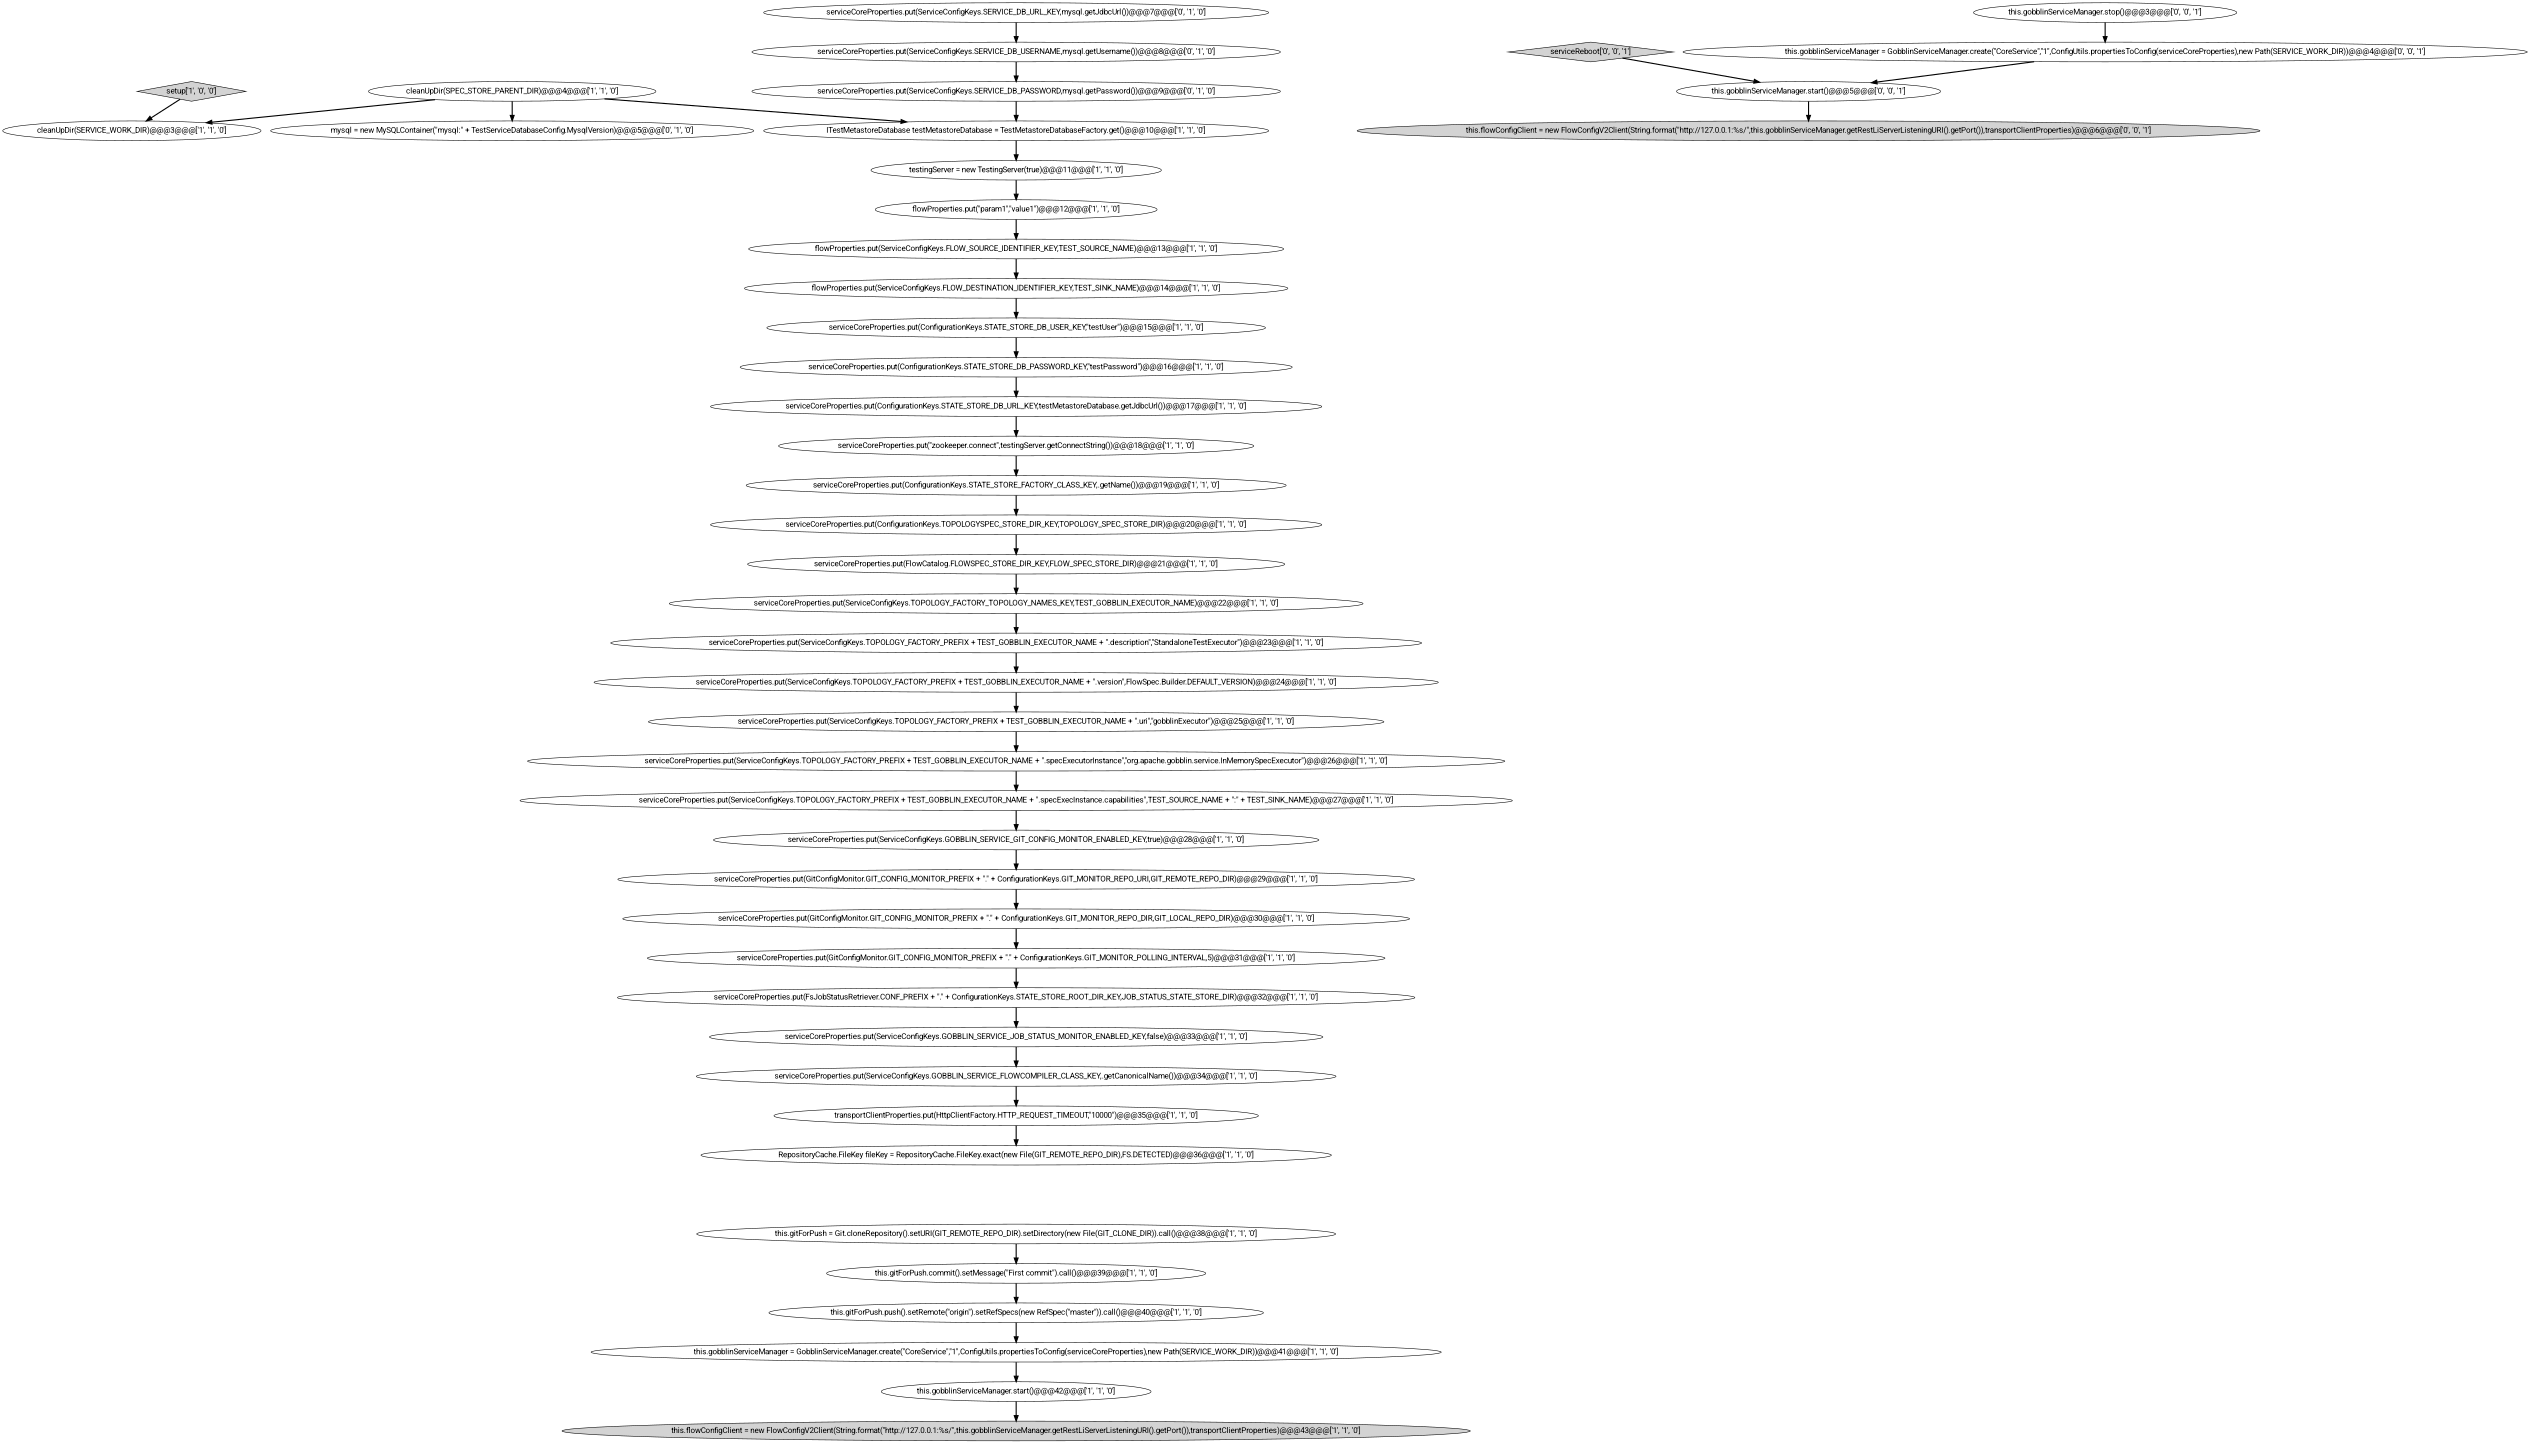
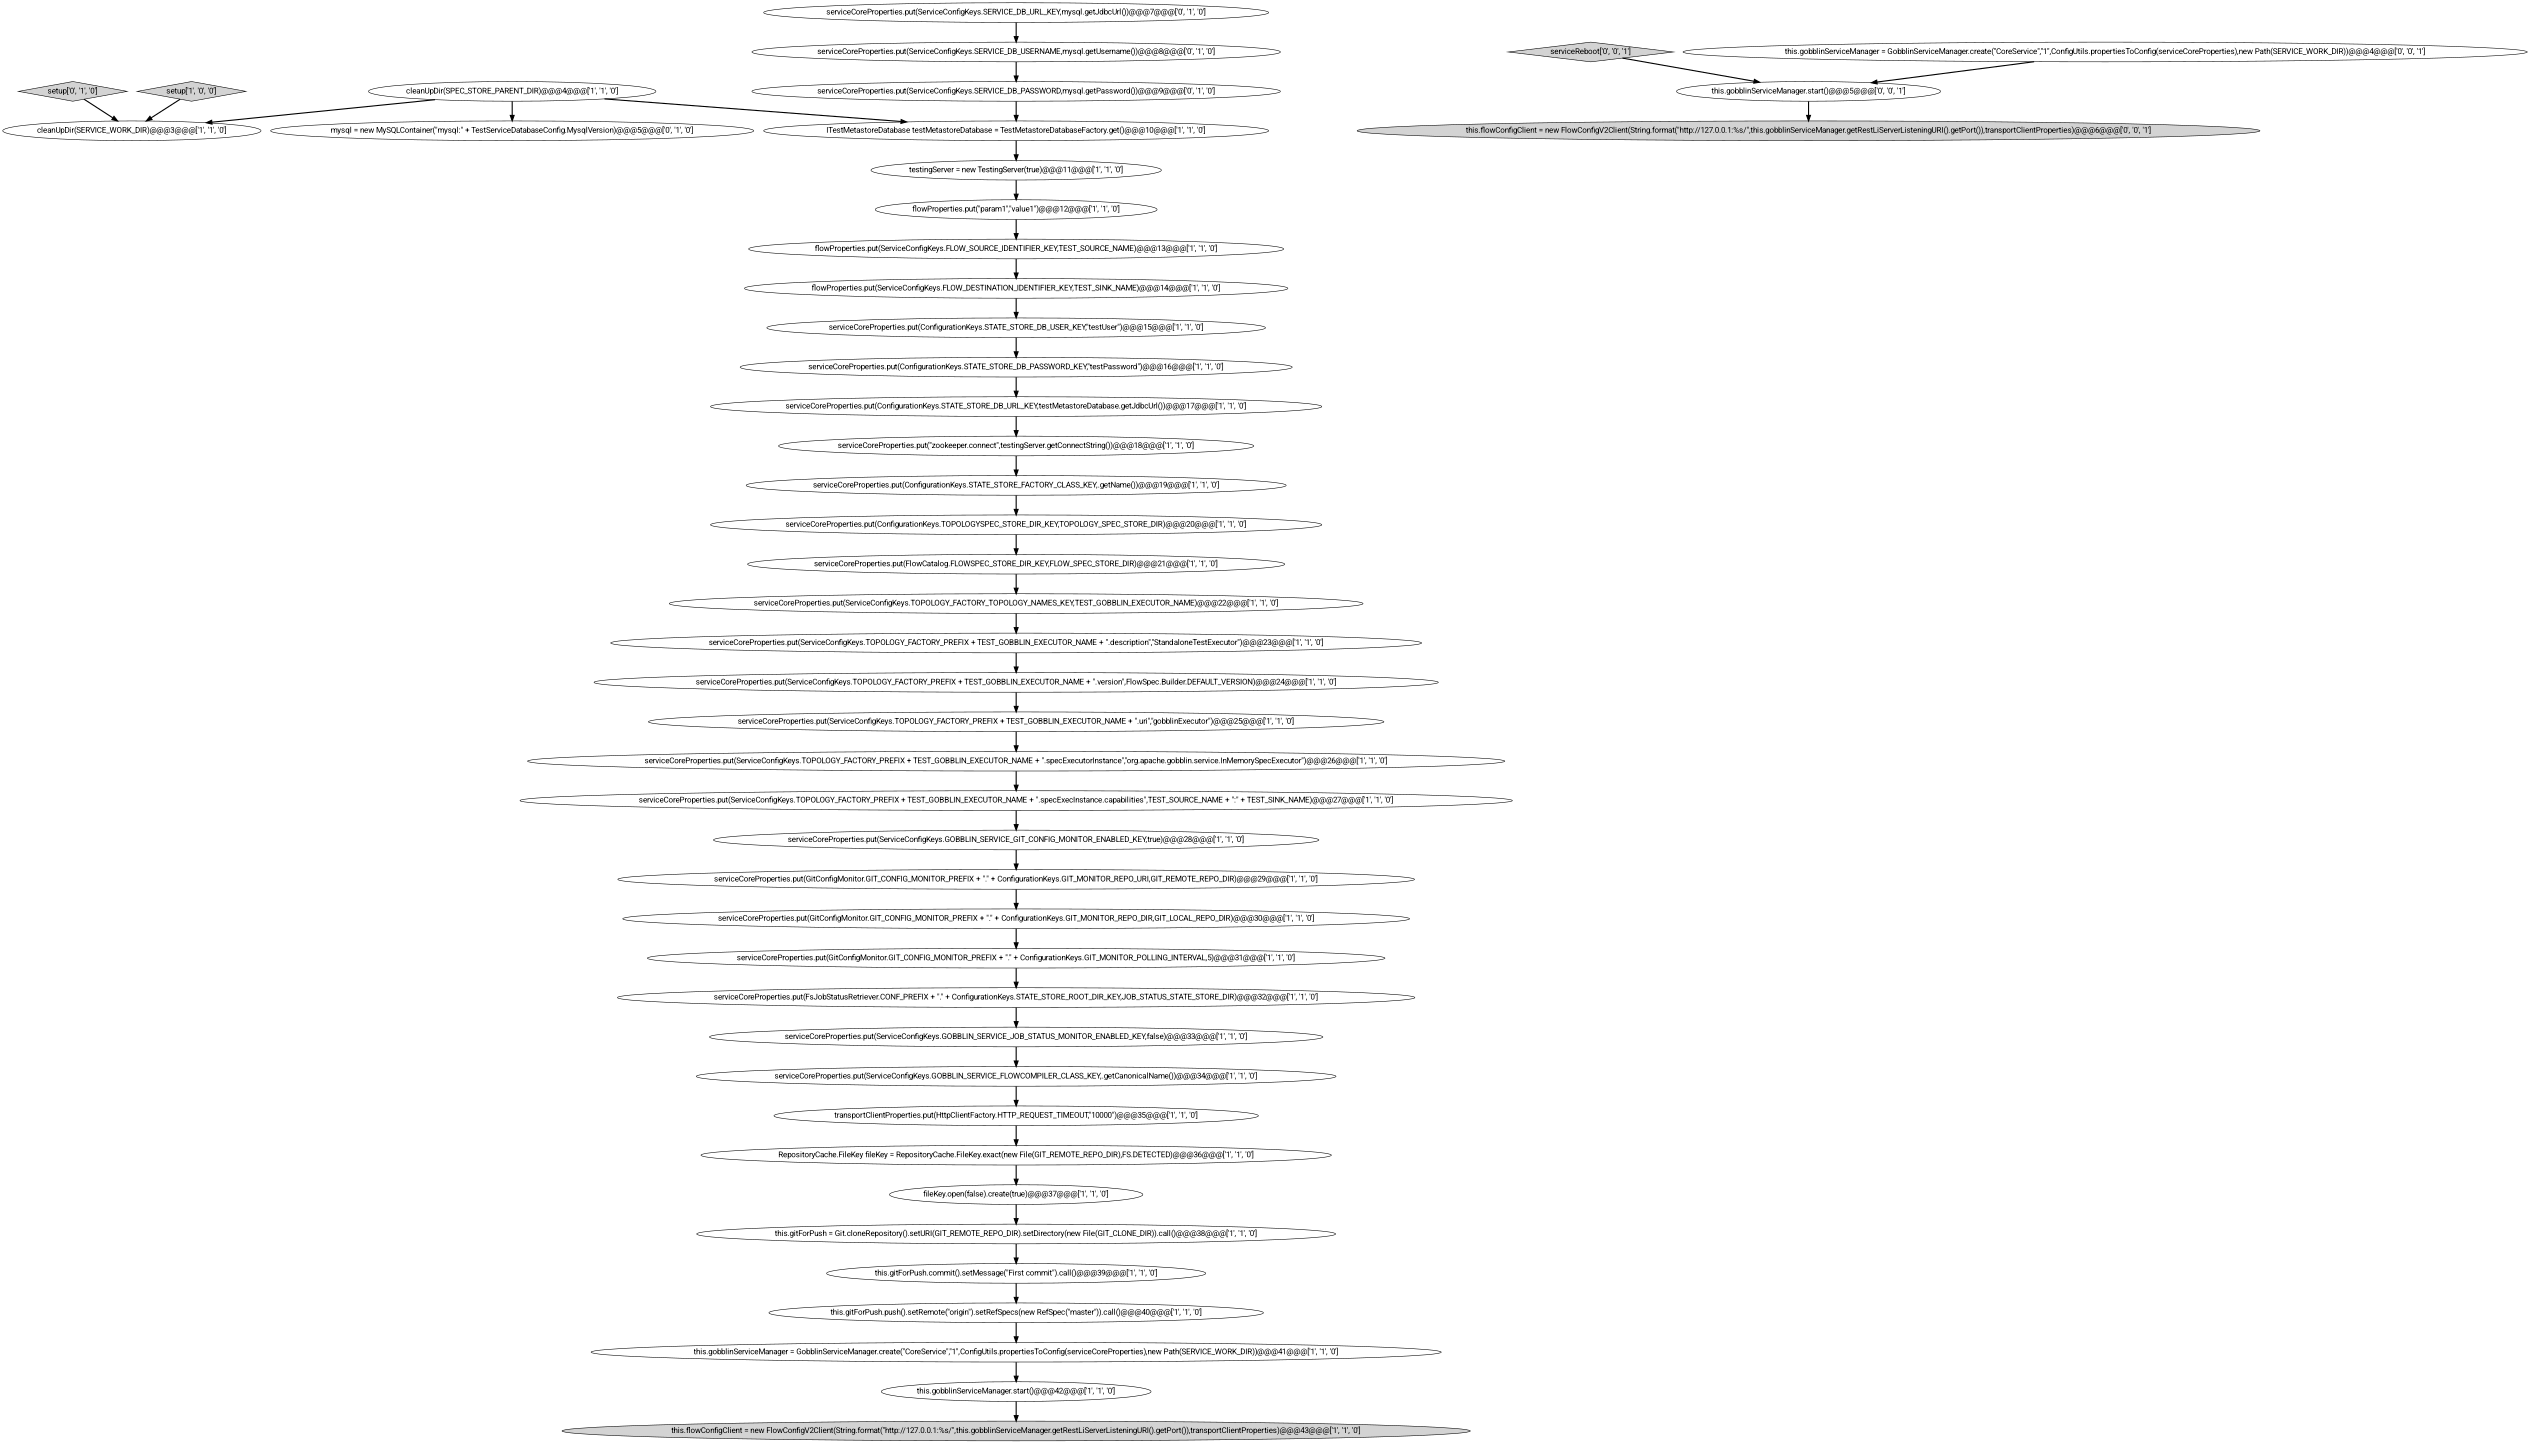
node "this.gobblinServiceManager.stop()@@@3@@@['0', '0', '1']": removed
node "setup['0', '1', '0']": added
node "fileKey.open(false).create(true)@@@37@@@['1', '1', '0']": added
